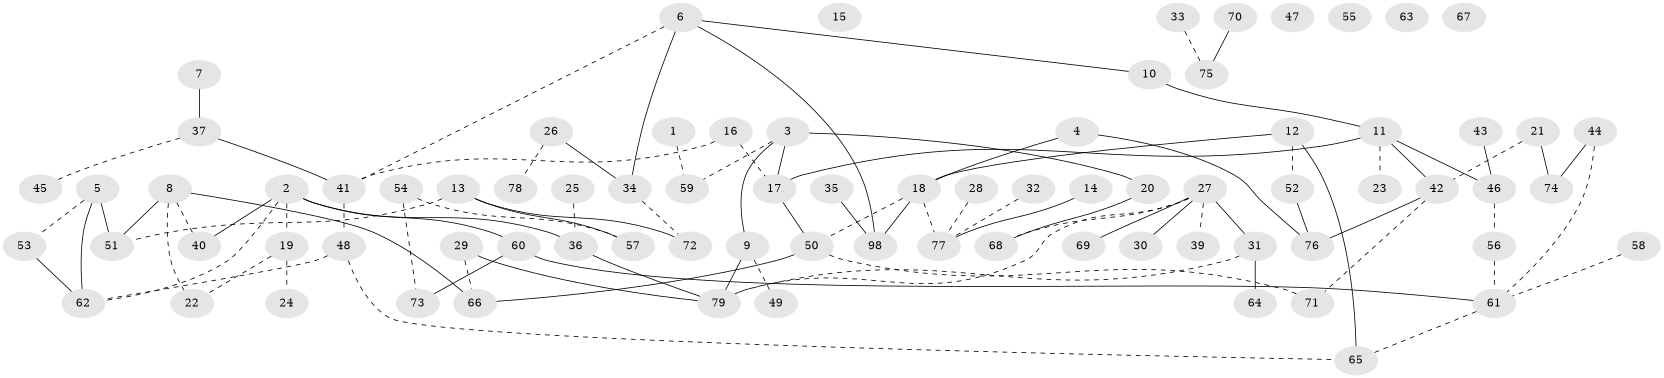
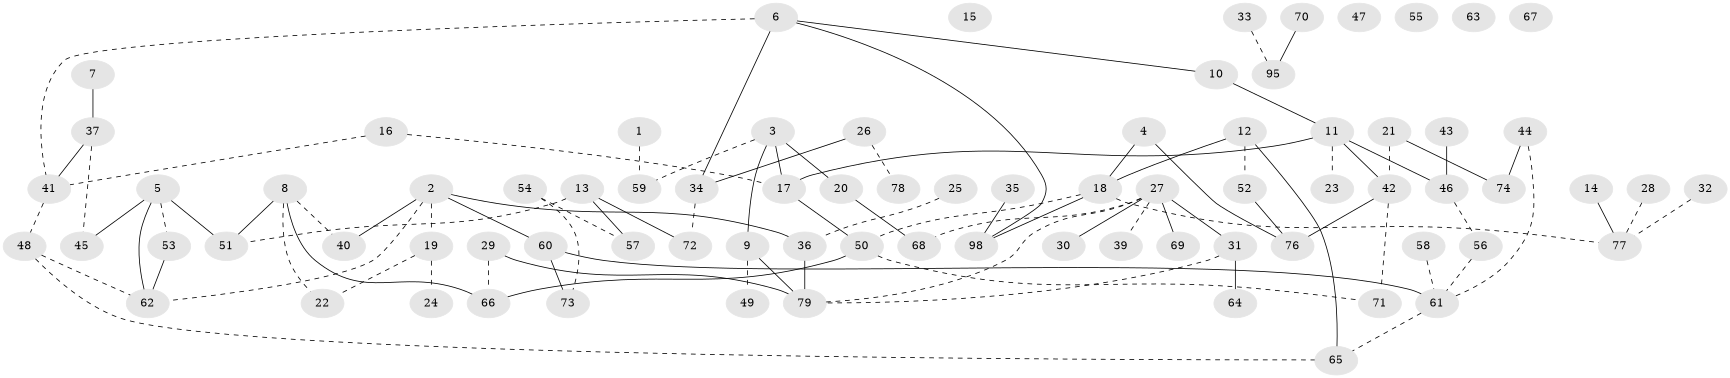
node "75": label "75" -> "95"
edge "5" -- "45": added
